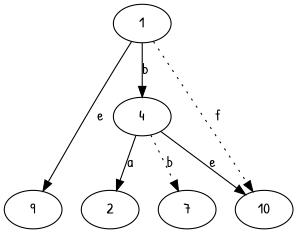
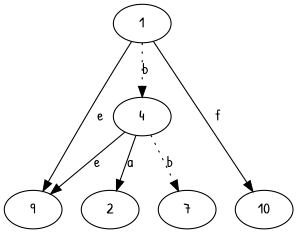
edge "1" -> "4": style solid -> dotted
edge "1" -> "10": style dotted -> solid
edge "4" -> "10": now "4" -> "9"
